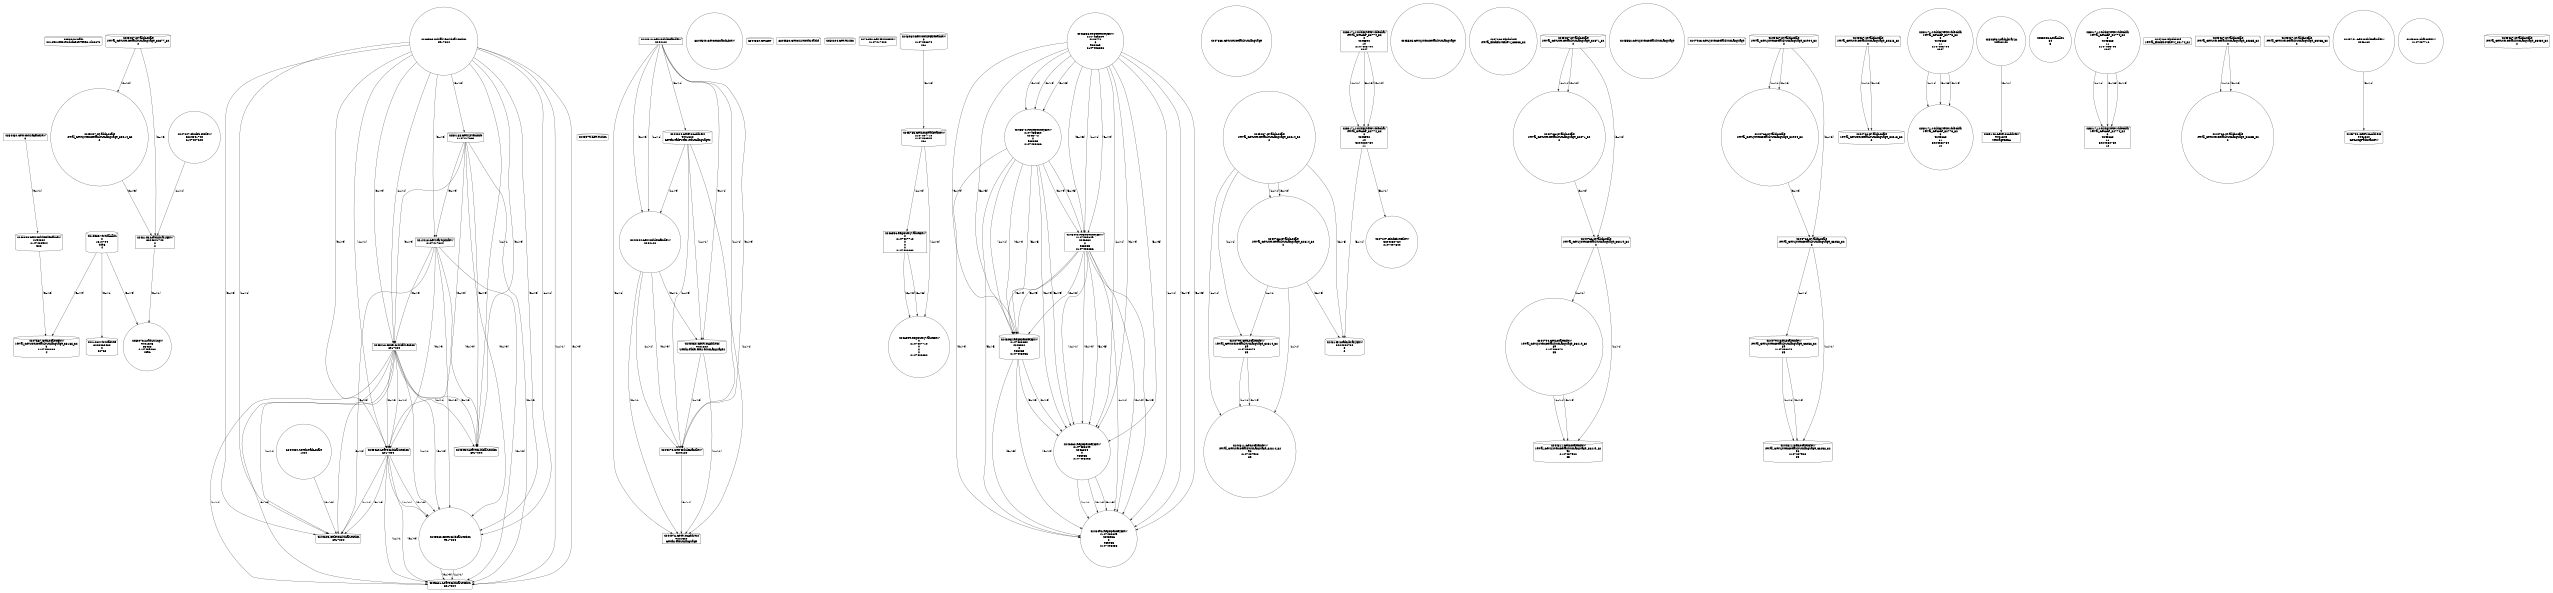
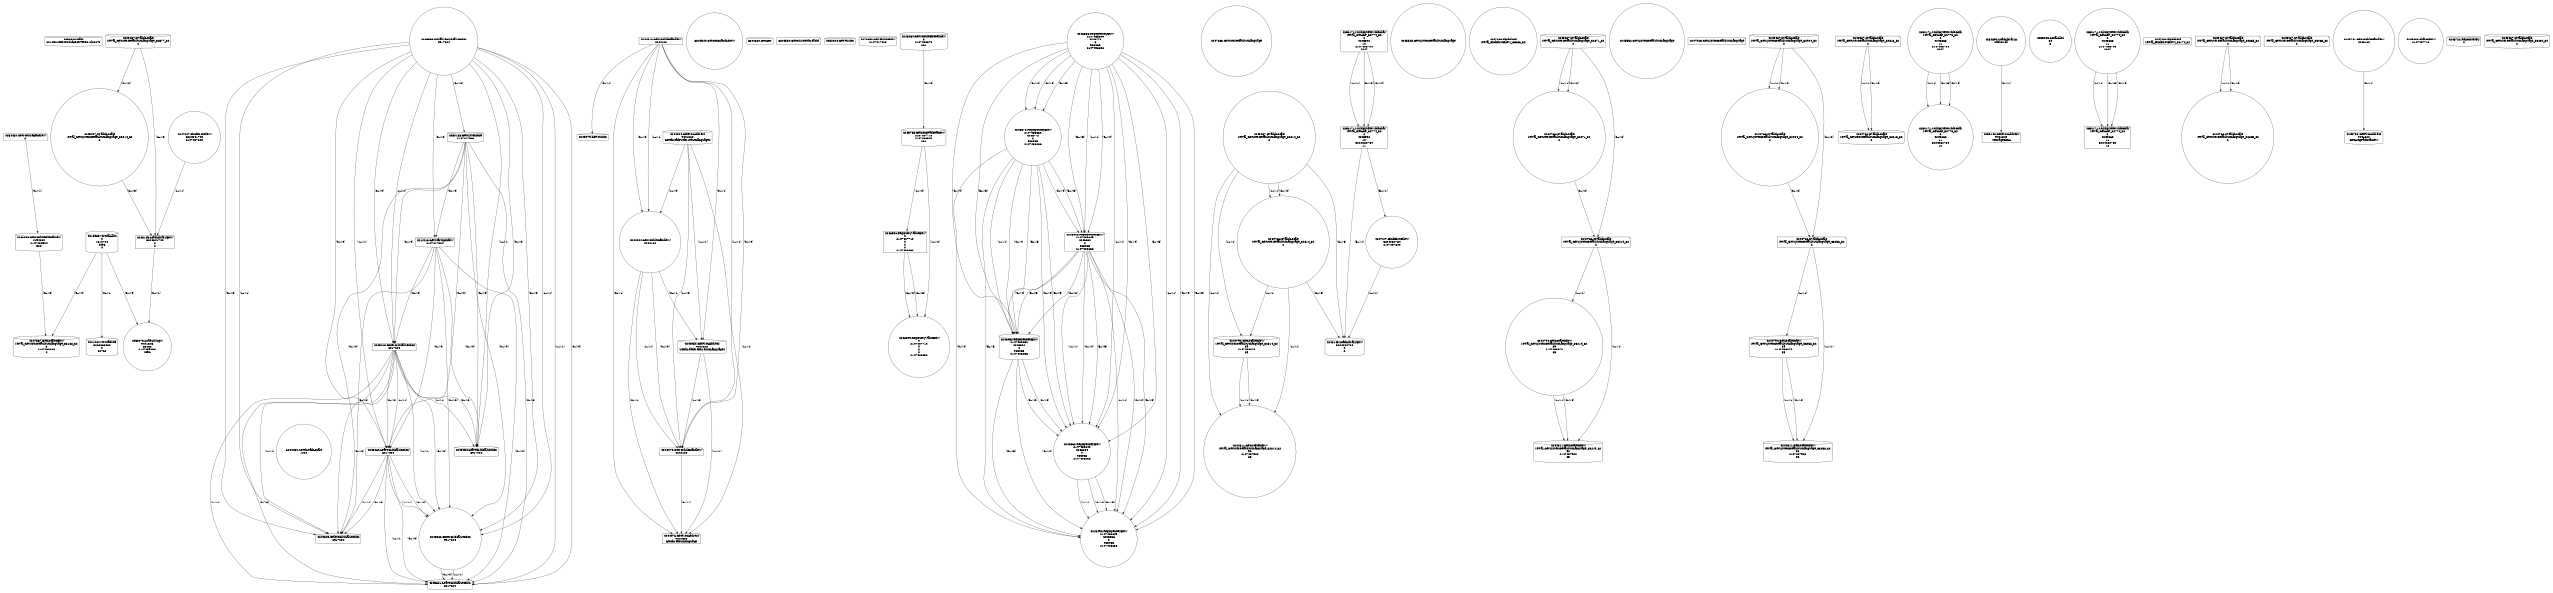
node "4246722.RegCloseKey 0": added
edge "4244018.GetModuleHandleW 4244120" -> "4244024.GetProcAddress 9441320 GetThreadPreferredUILanguages": now "4244018.GetModuleHandleW 4244120" -> "4243979.GetVersion"
edge "4247247.FindFirstFileW 3224282764 2147407640" -> "4248145.LoadLibraryExW 3224282764 0 2": added, label "(1-->1)"
edge "6844434.SetThreadLocale 1024" -> "4244205.DeleteCriticalSection 6917004": now "4250188.GetSystemInfo 2147417660" -> "4244205.DeleteCriticalSection 6917004"
